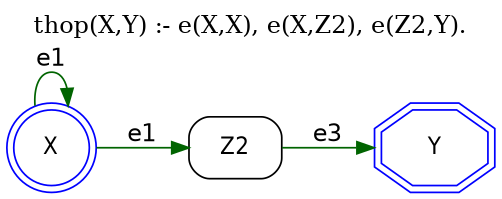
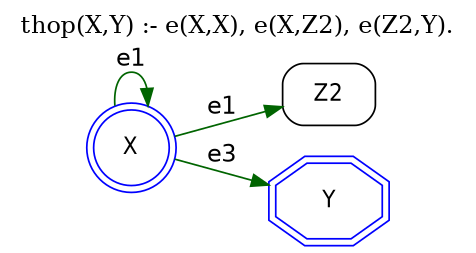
edge "Z2" -> "Y": now "X" -> "Y"
